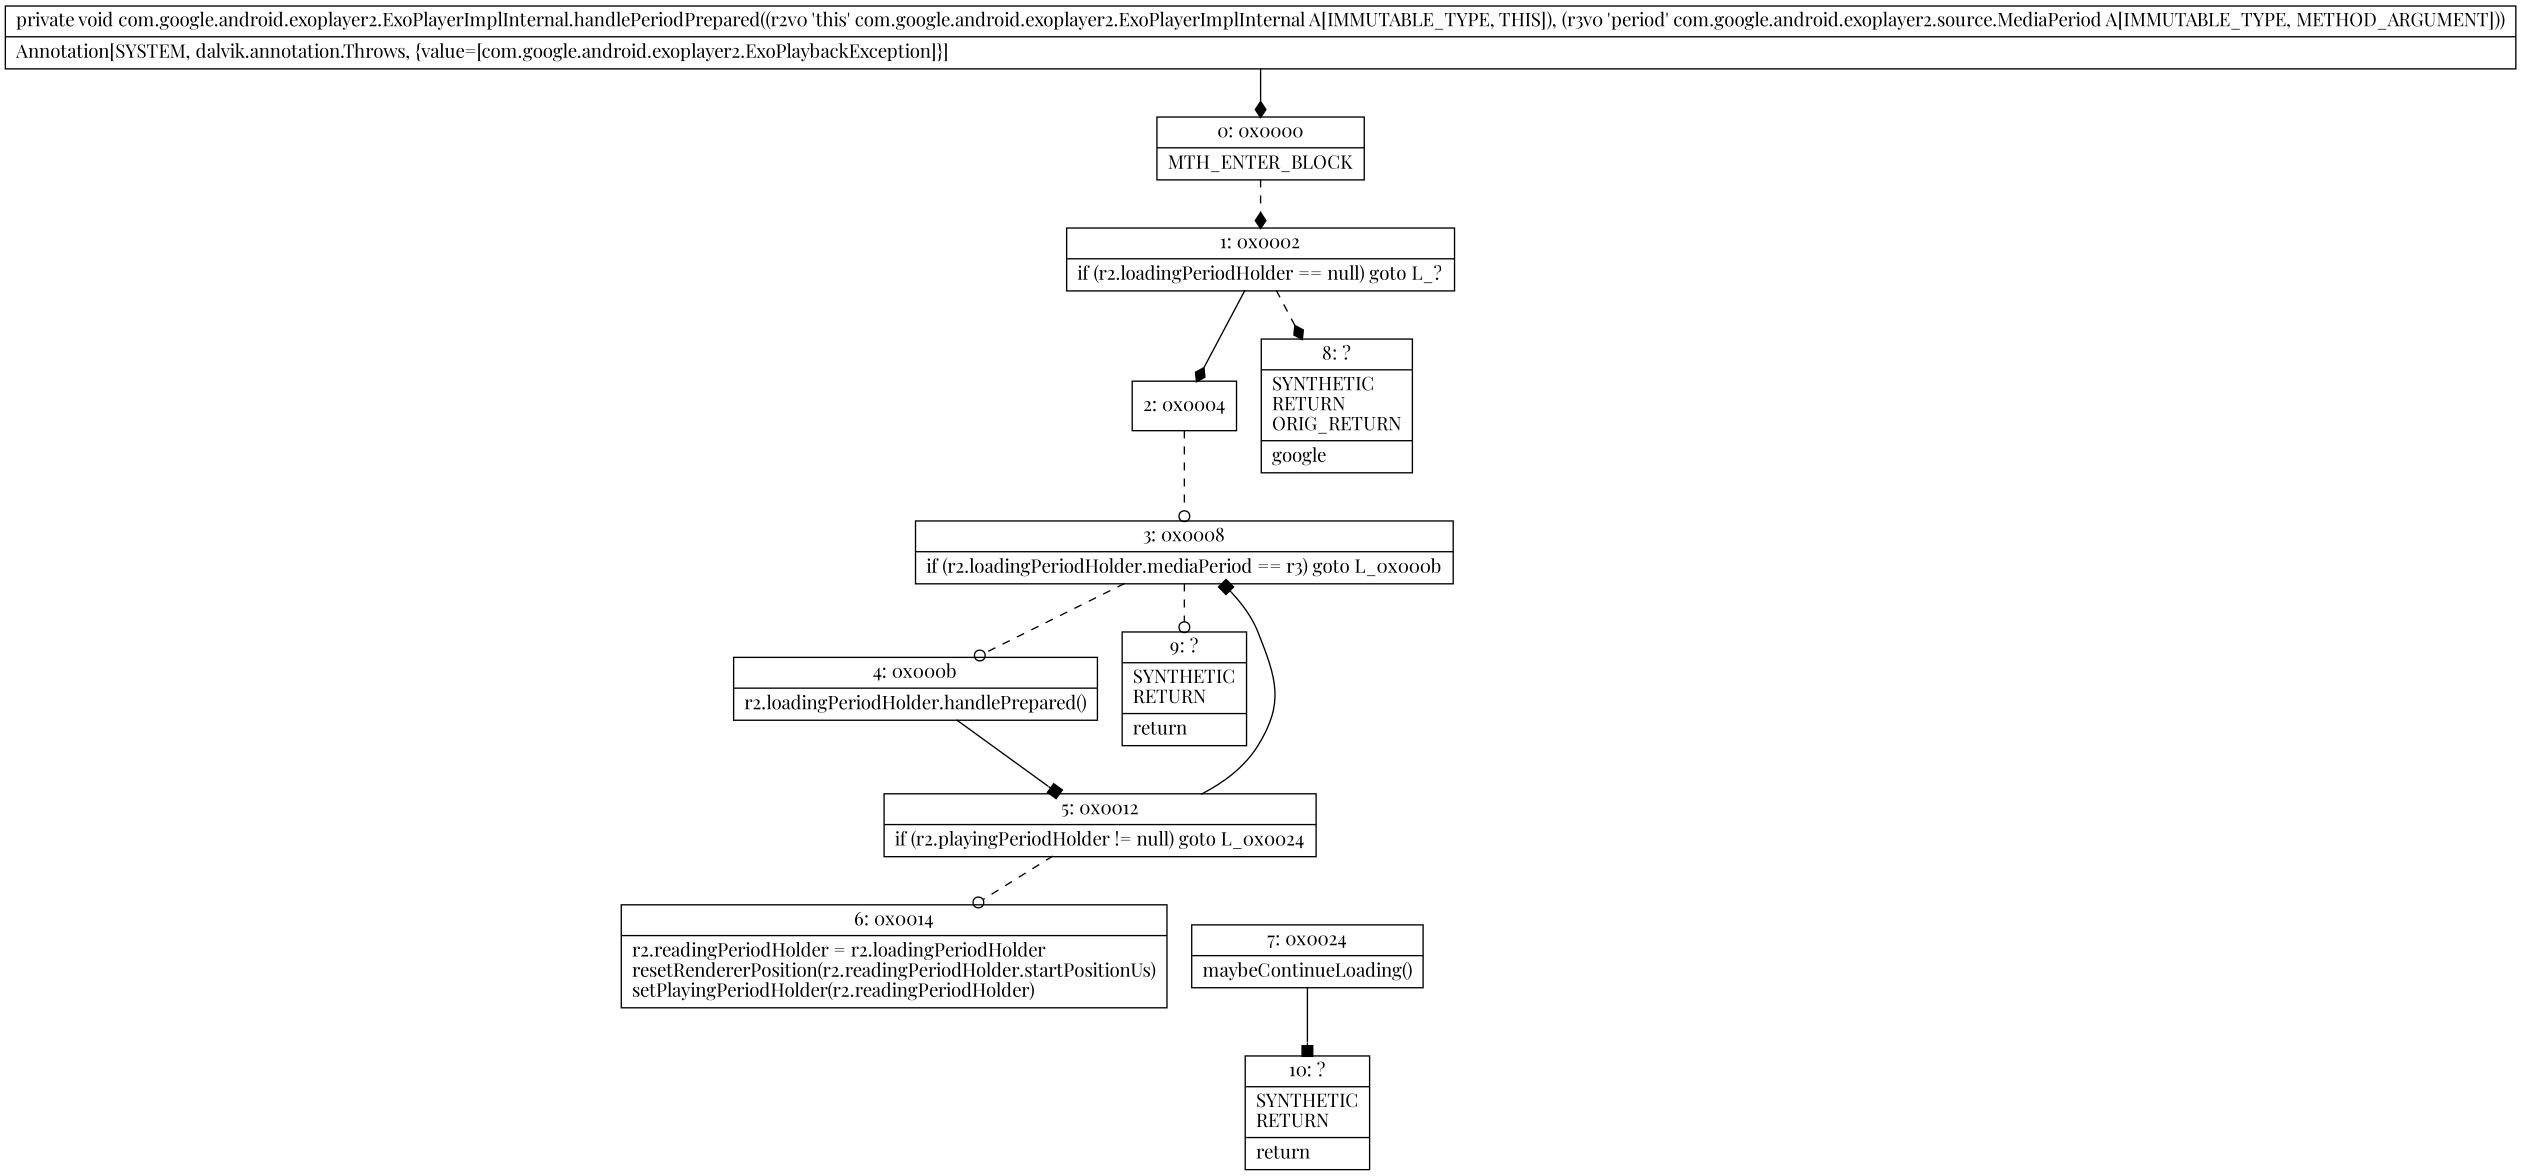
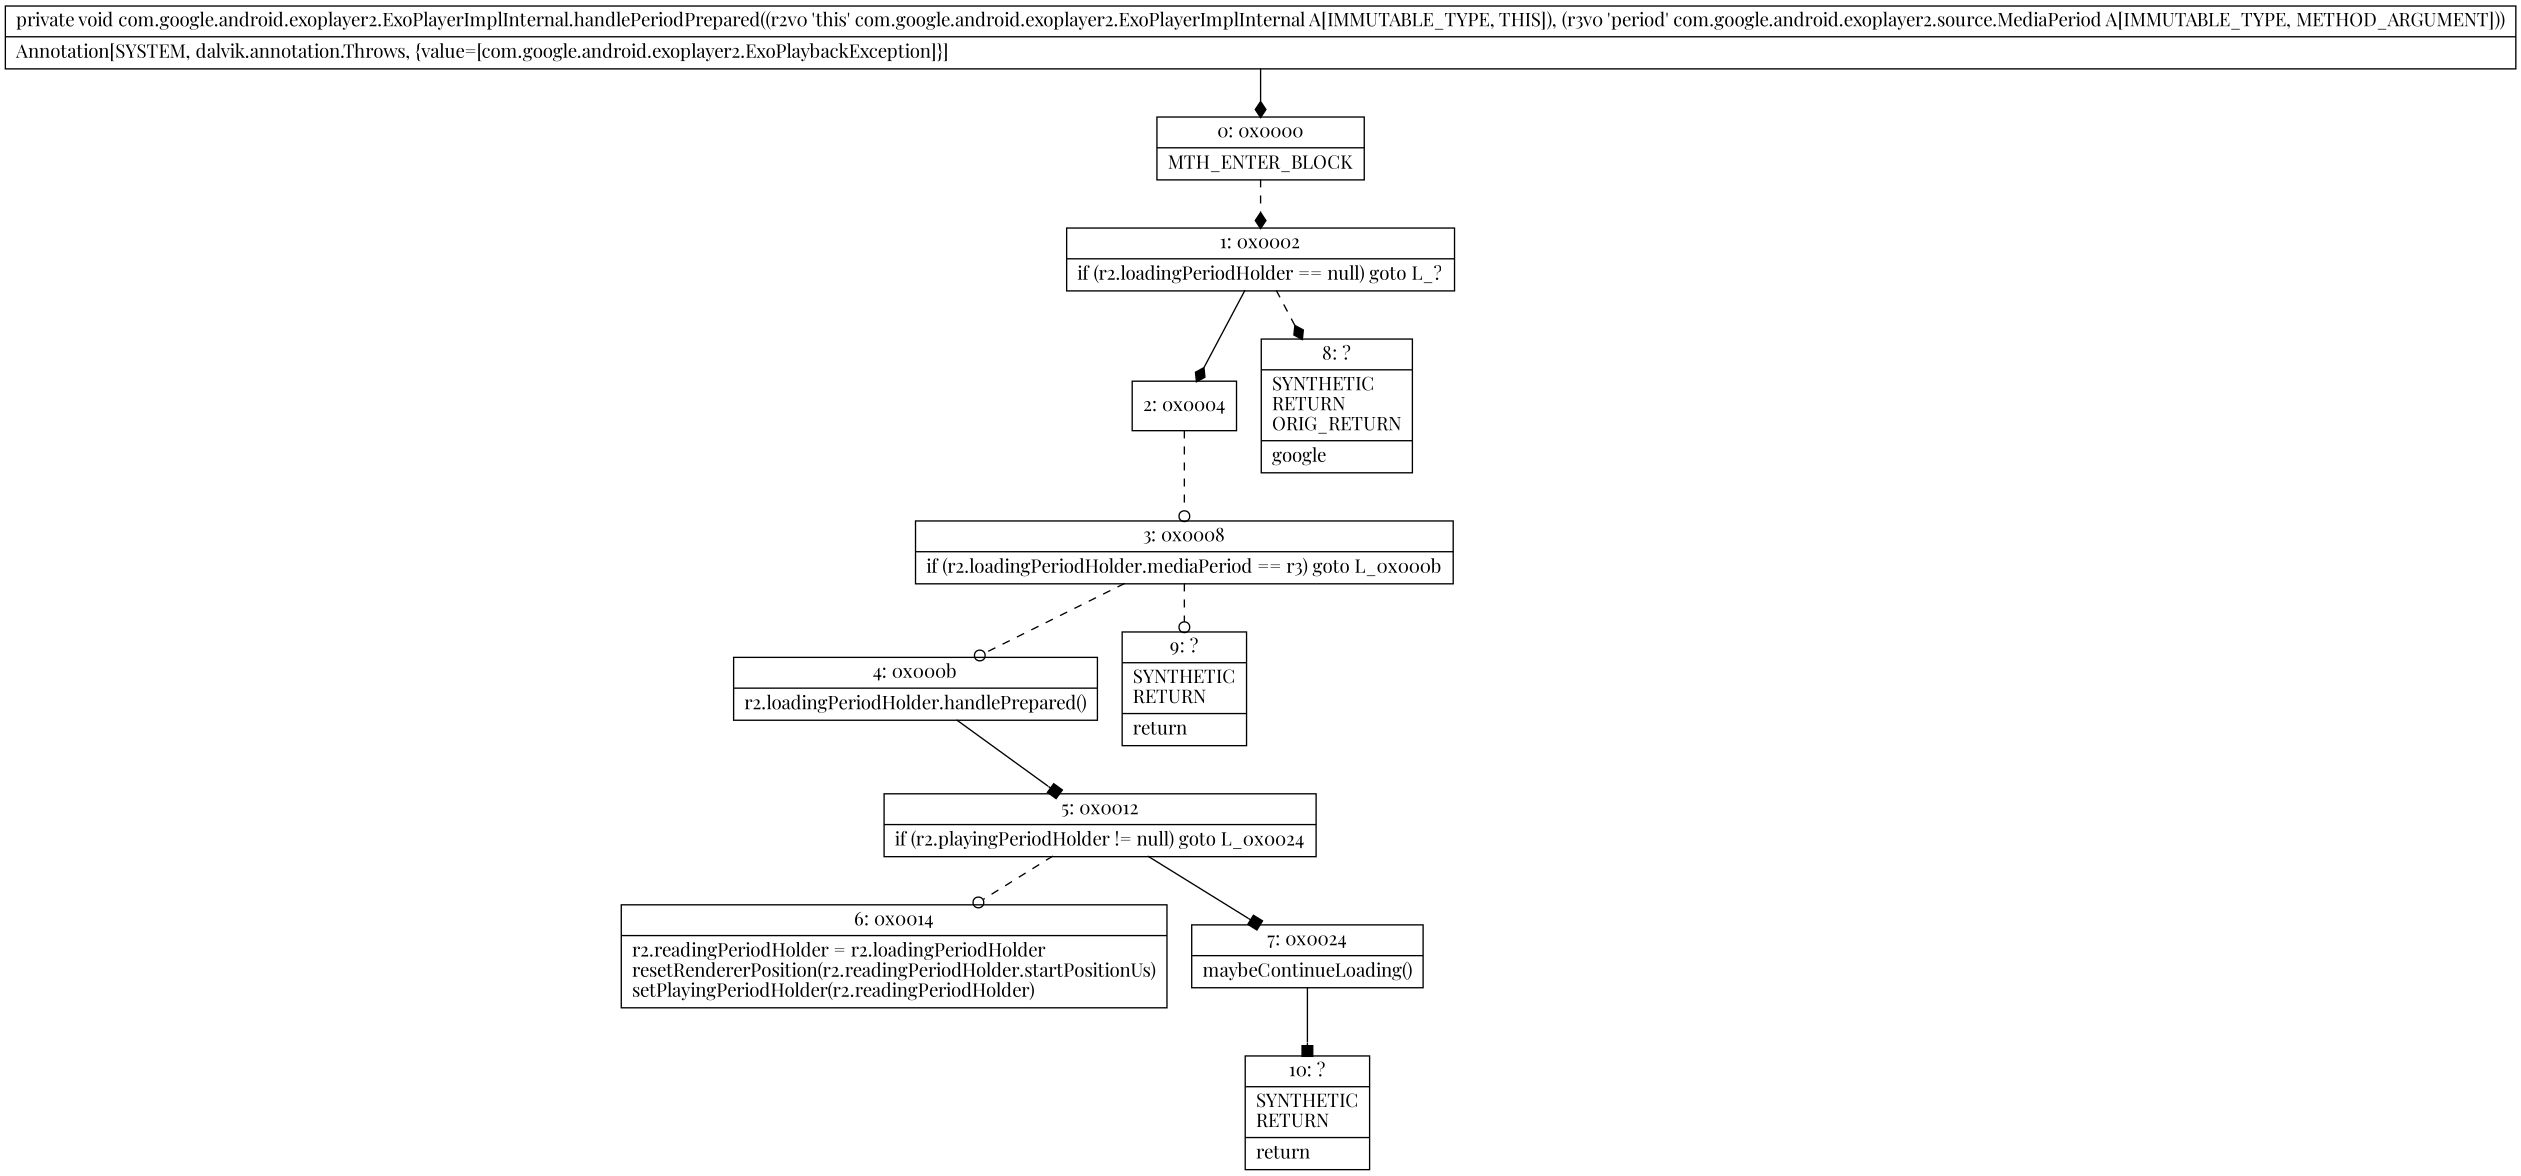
edge "5: 0x0012" -> "3: 0x0008": now "5: 0x0012" -> "7: 0x0024"
